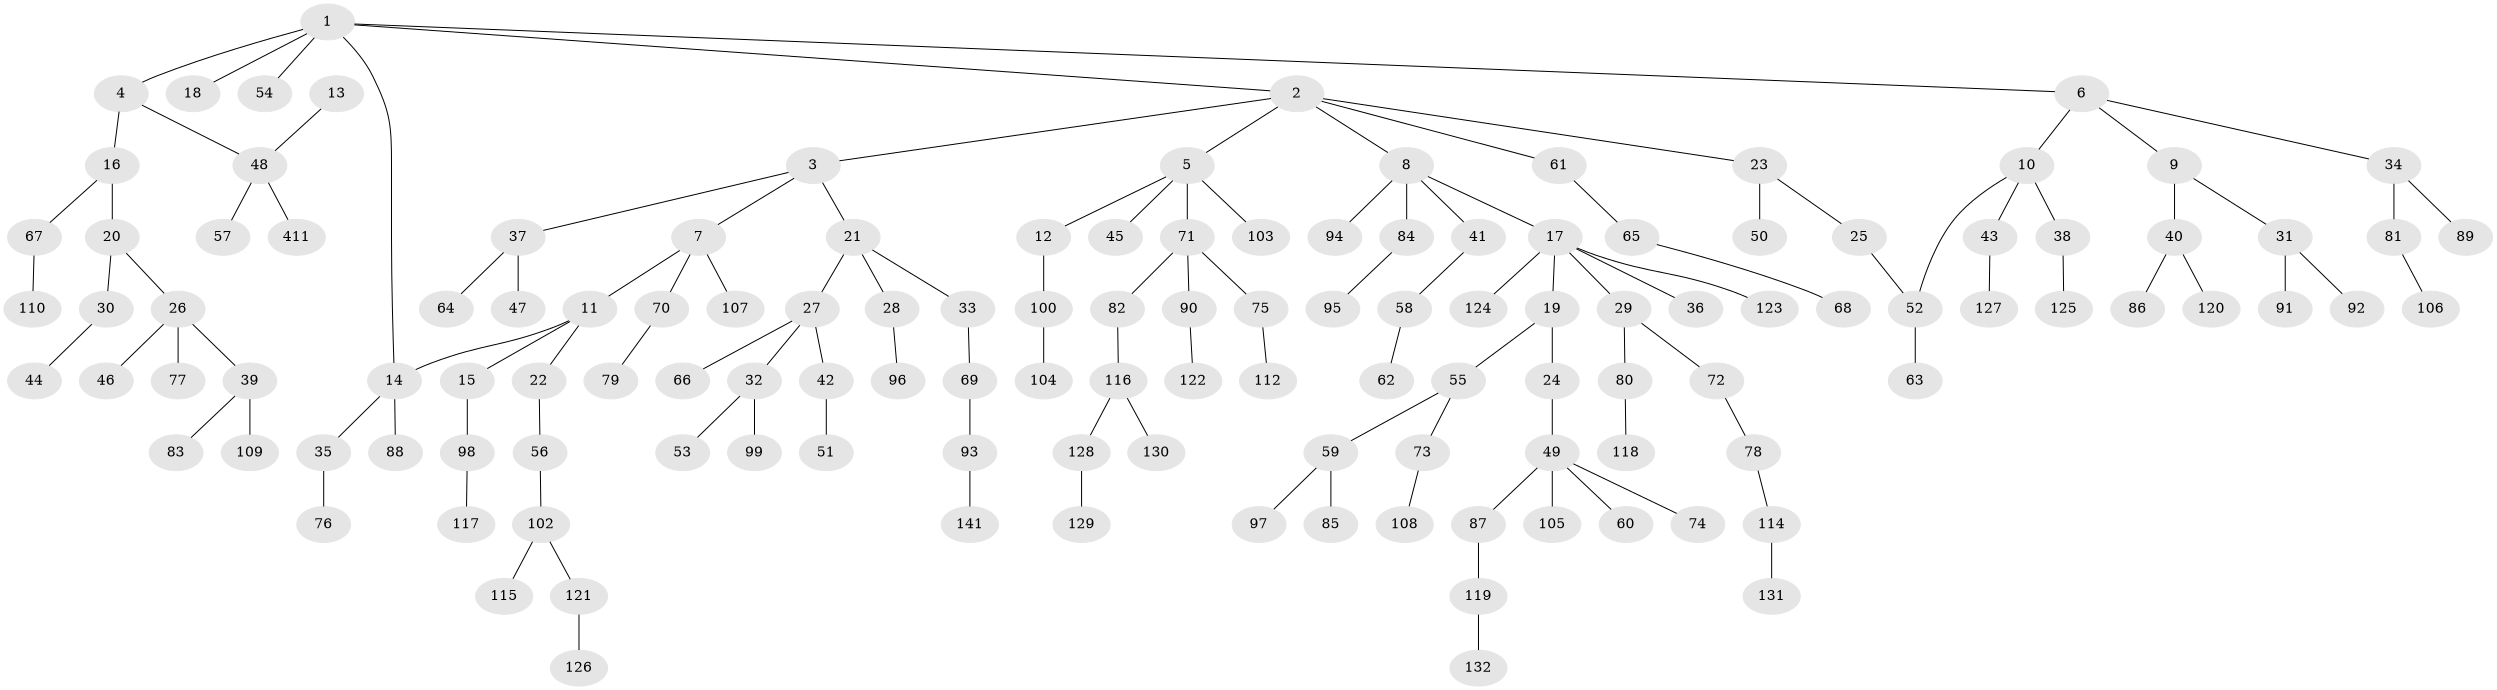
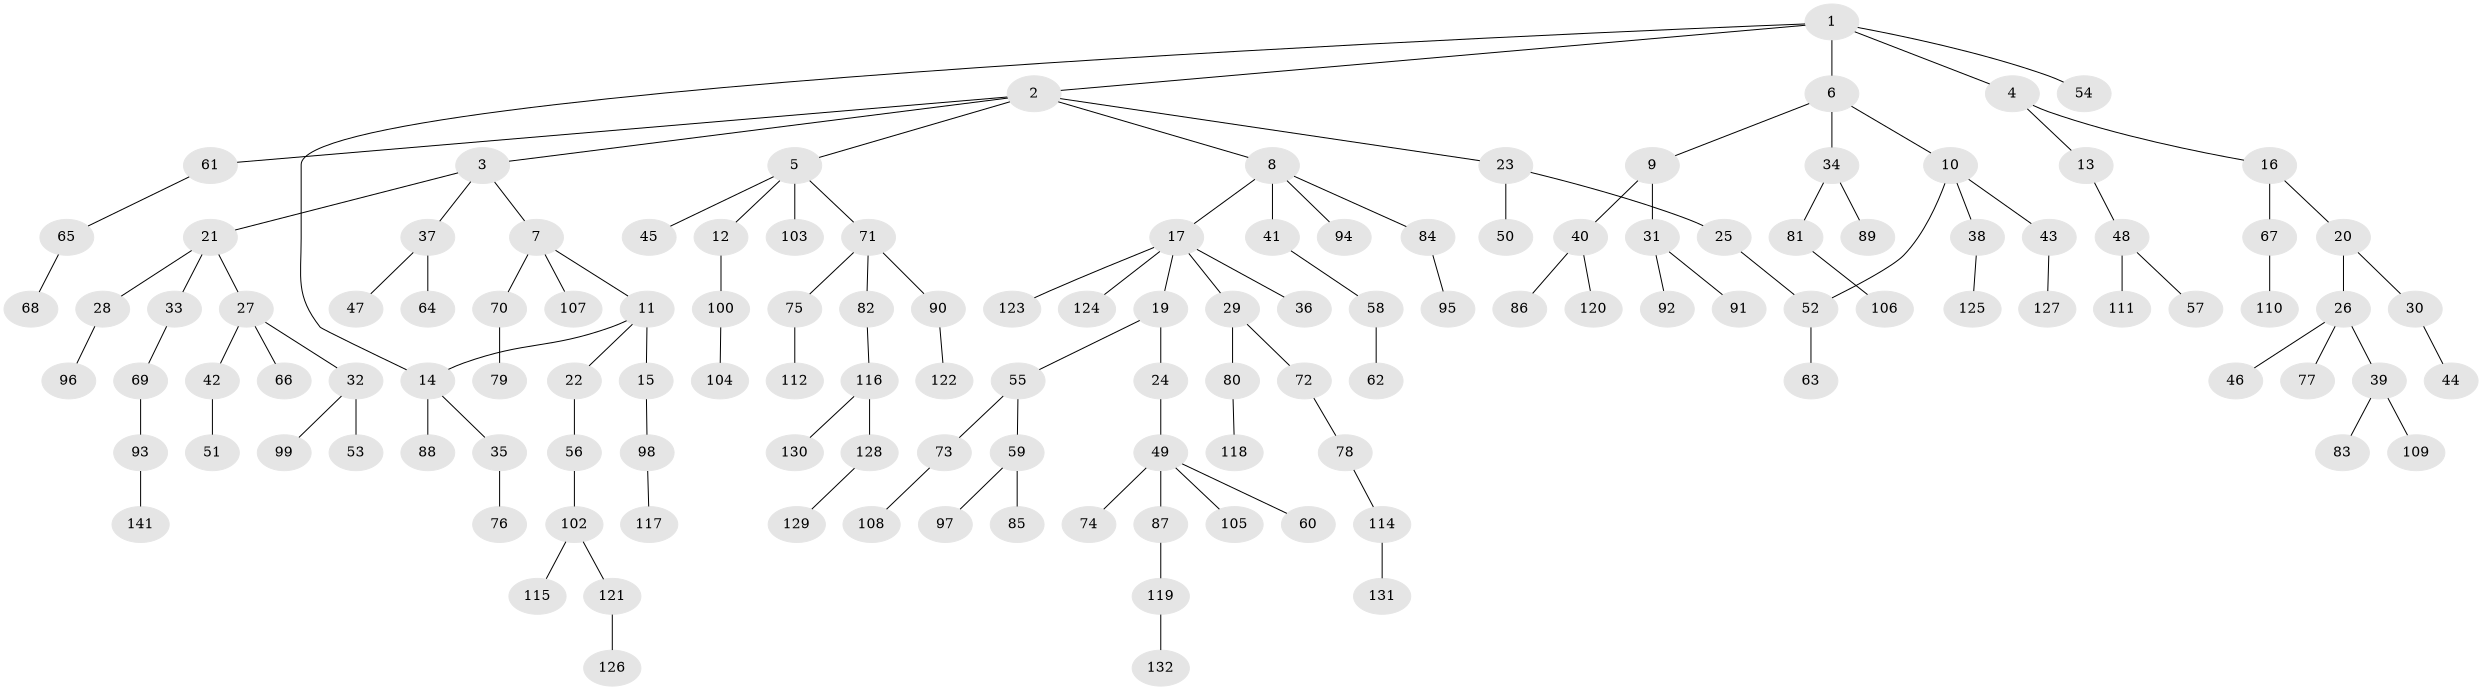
node "18": removed
edge "4" -- "48": now "4" -- "13"
node "411": label "411" -> "111"
